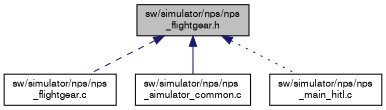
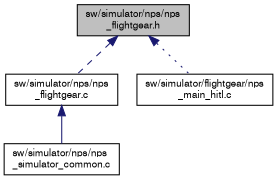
edge "sw/simulator/nps/nps _simulator_common.c" -> "sw/simulator/nps/nps _flightgear.h": now "sw/simulator/nps/nps _simulator_common.c" -> "sw/simulator/nps/nps _flightgear.c"
node "sw/simulator/nps/nps _main_hitl.c": label "sw/simulator/nps/nps _main_hitl.c" -> "sw/simulator/flightgear/nps _main_hitl.c"
